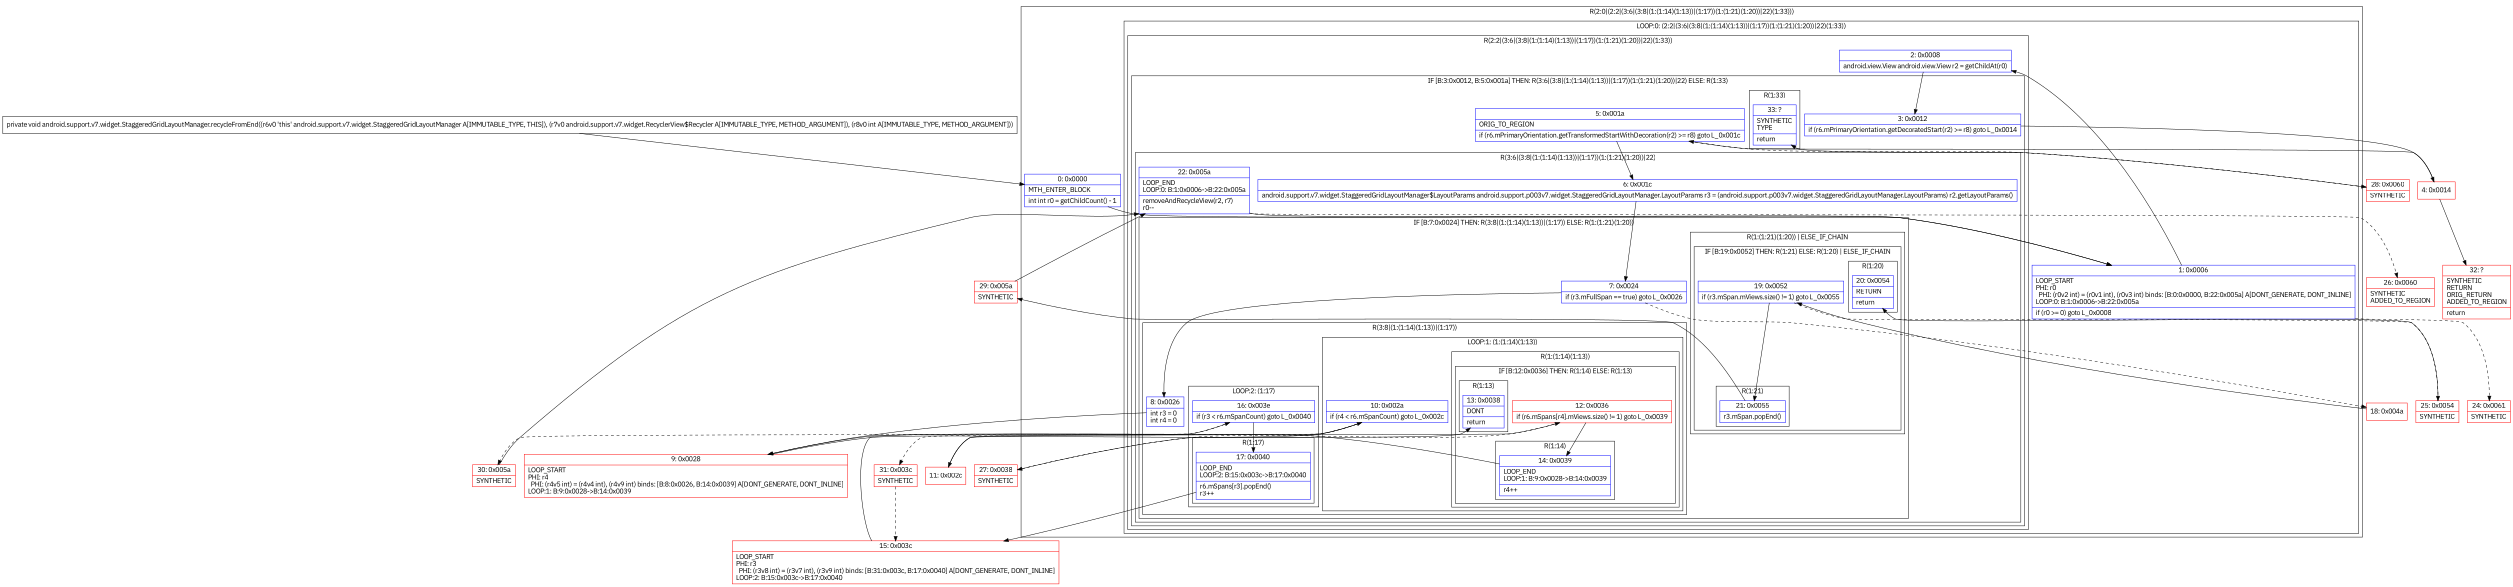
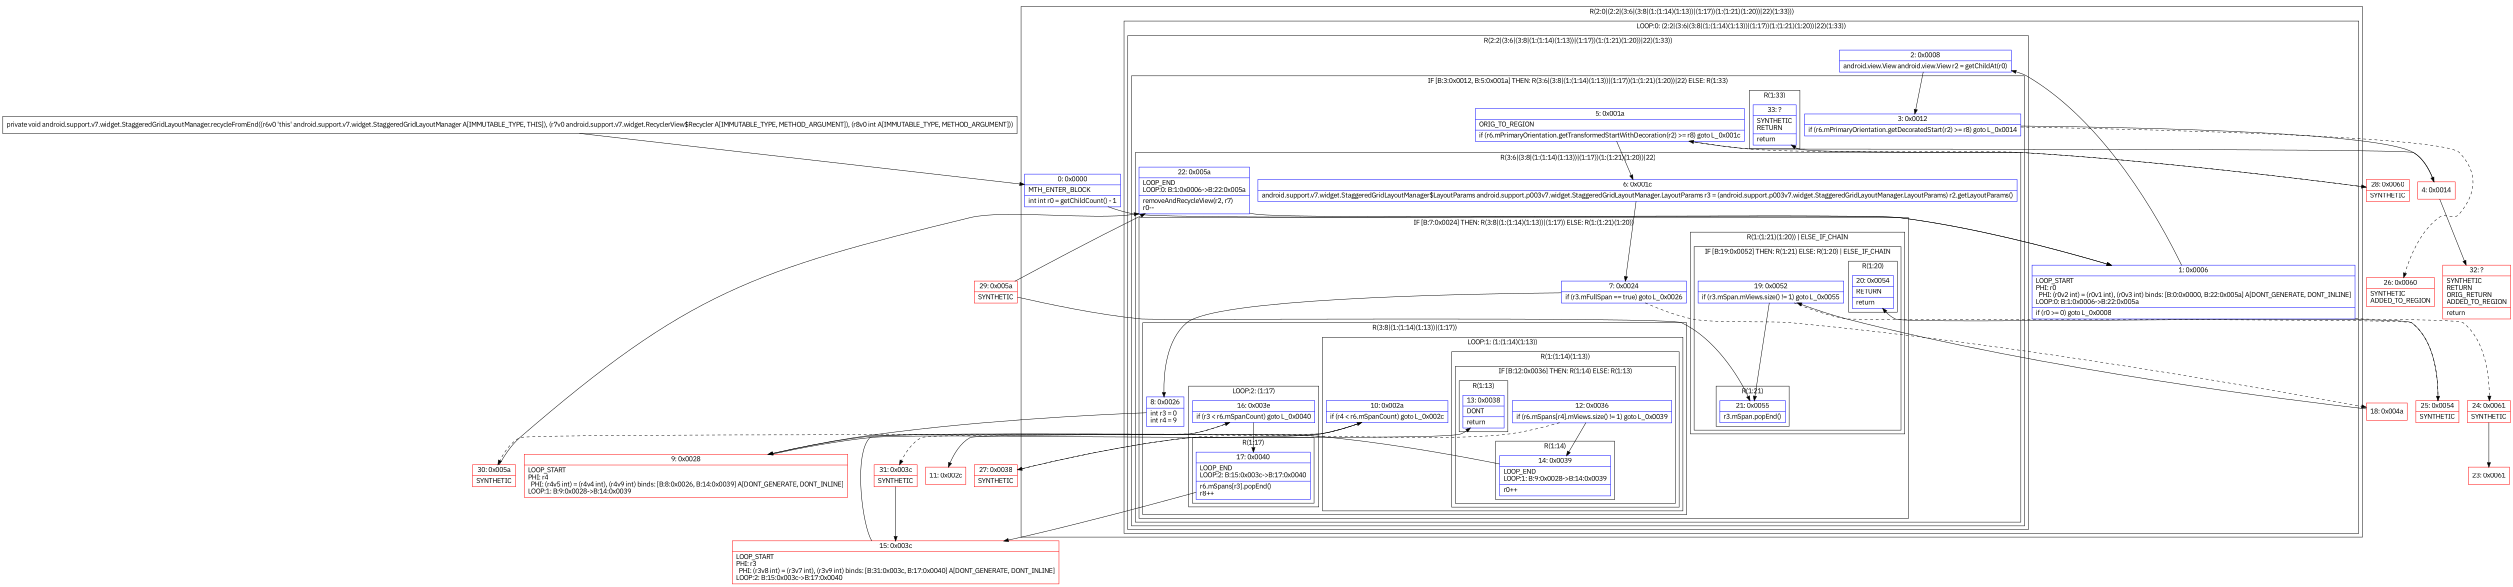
node "33: ?": text "TYPE" -> "RETURN"
edge "22: 0x005a" -> "26: 0x0060": now "3: 0x0012" -> "26: 0x0060"
edge "21: 0x0055" -> "29: 0x005a": reversed
node "12: 0x0036": color red -> blue
node "8: 0x0026": text "int r4 = 0" -> "int r4 = 9"
edge "11: 0x002c" -> "12: 0x0036": removed
node "23: 0x0061": added
node "14: 0x0039": text "r4++" -> "r0++"
node "17: 0x0040": text "r3++" -> "r8++"
edge "31: 0x003c" -> "15: 0x003c": style dashed -> solid
